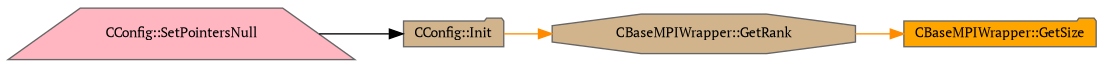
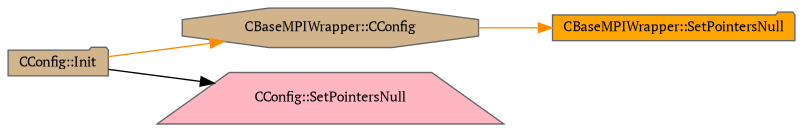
edge "CConfig::SetPointersNull" -> "CConfig::Init": reversed
node "CBaseMPIWrapper::GetRank": label "CBaseMPIWrapper::GetRank" -> "CBaseMPIWrapper::CConfig"
node "CBaseMPIWrapper::GetSize": label "CBaseMPIWrapper::GetSize" -> "CBaseMPIWrapper::SetPointersNull"
